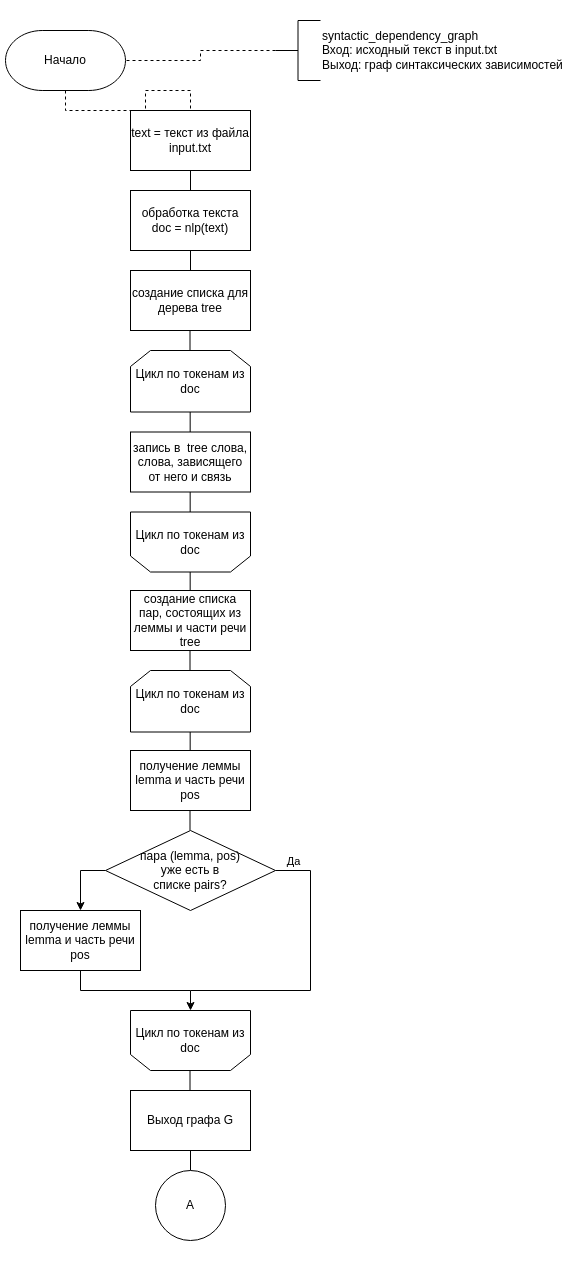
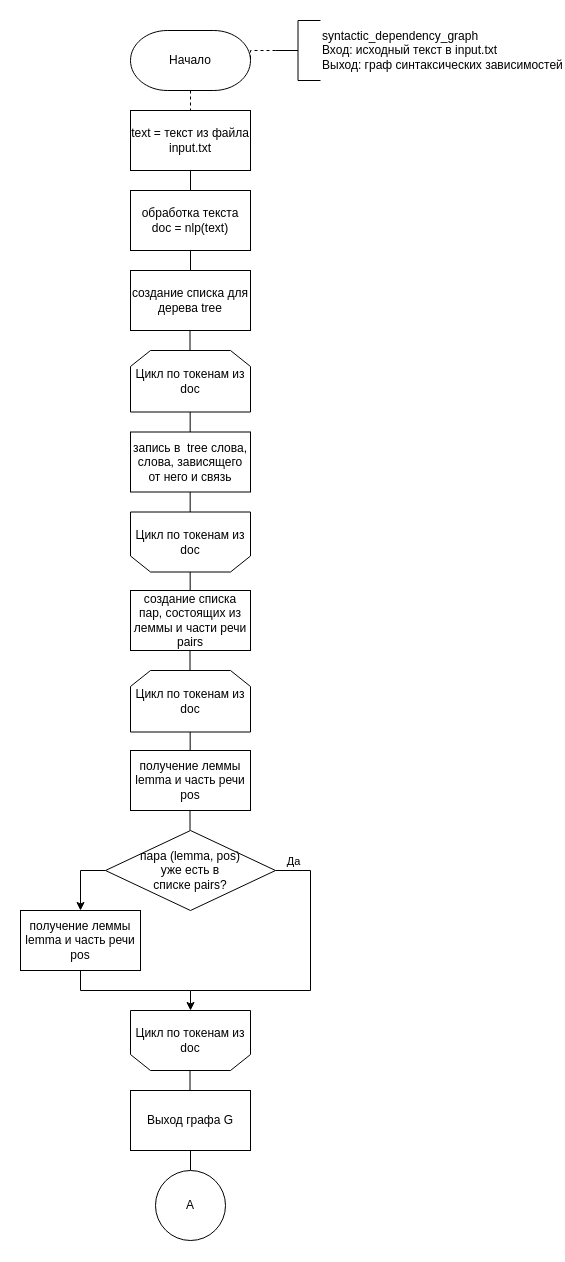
node "Начало": moved (66, 61) -> (191, 61)
node "создание списка пар, состоящих из леммы и части речи tree": label "создание списка пар, состоящих из леммы и части речи tree" -> "создание списка пар, состоящих из леммы и части речи pairs"
